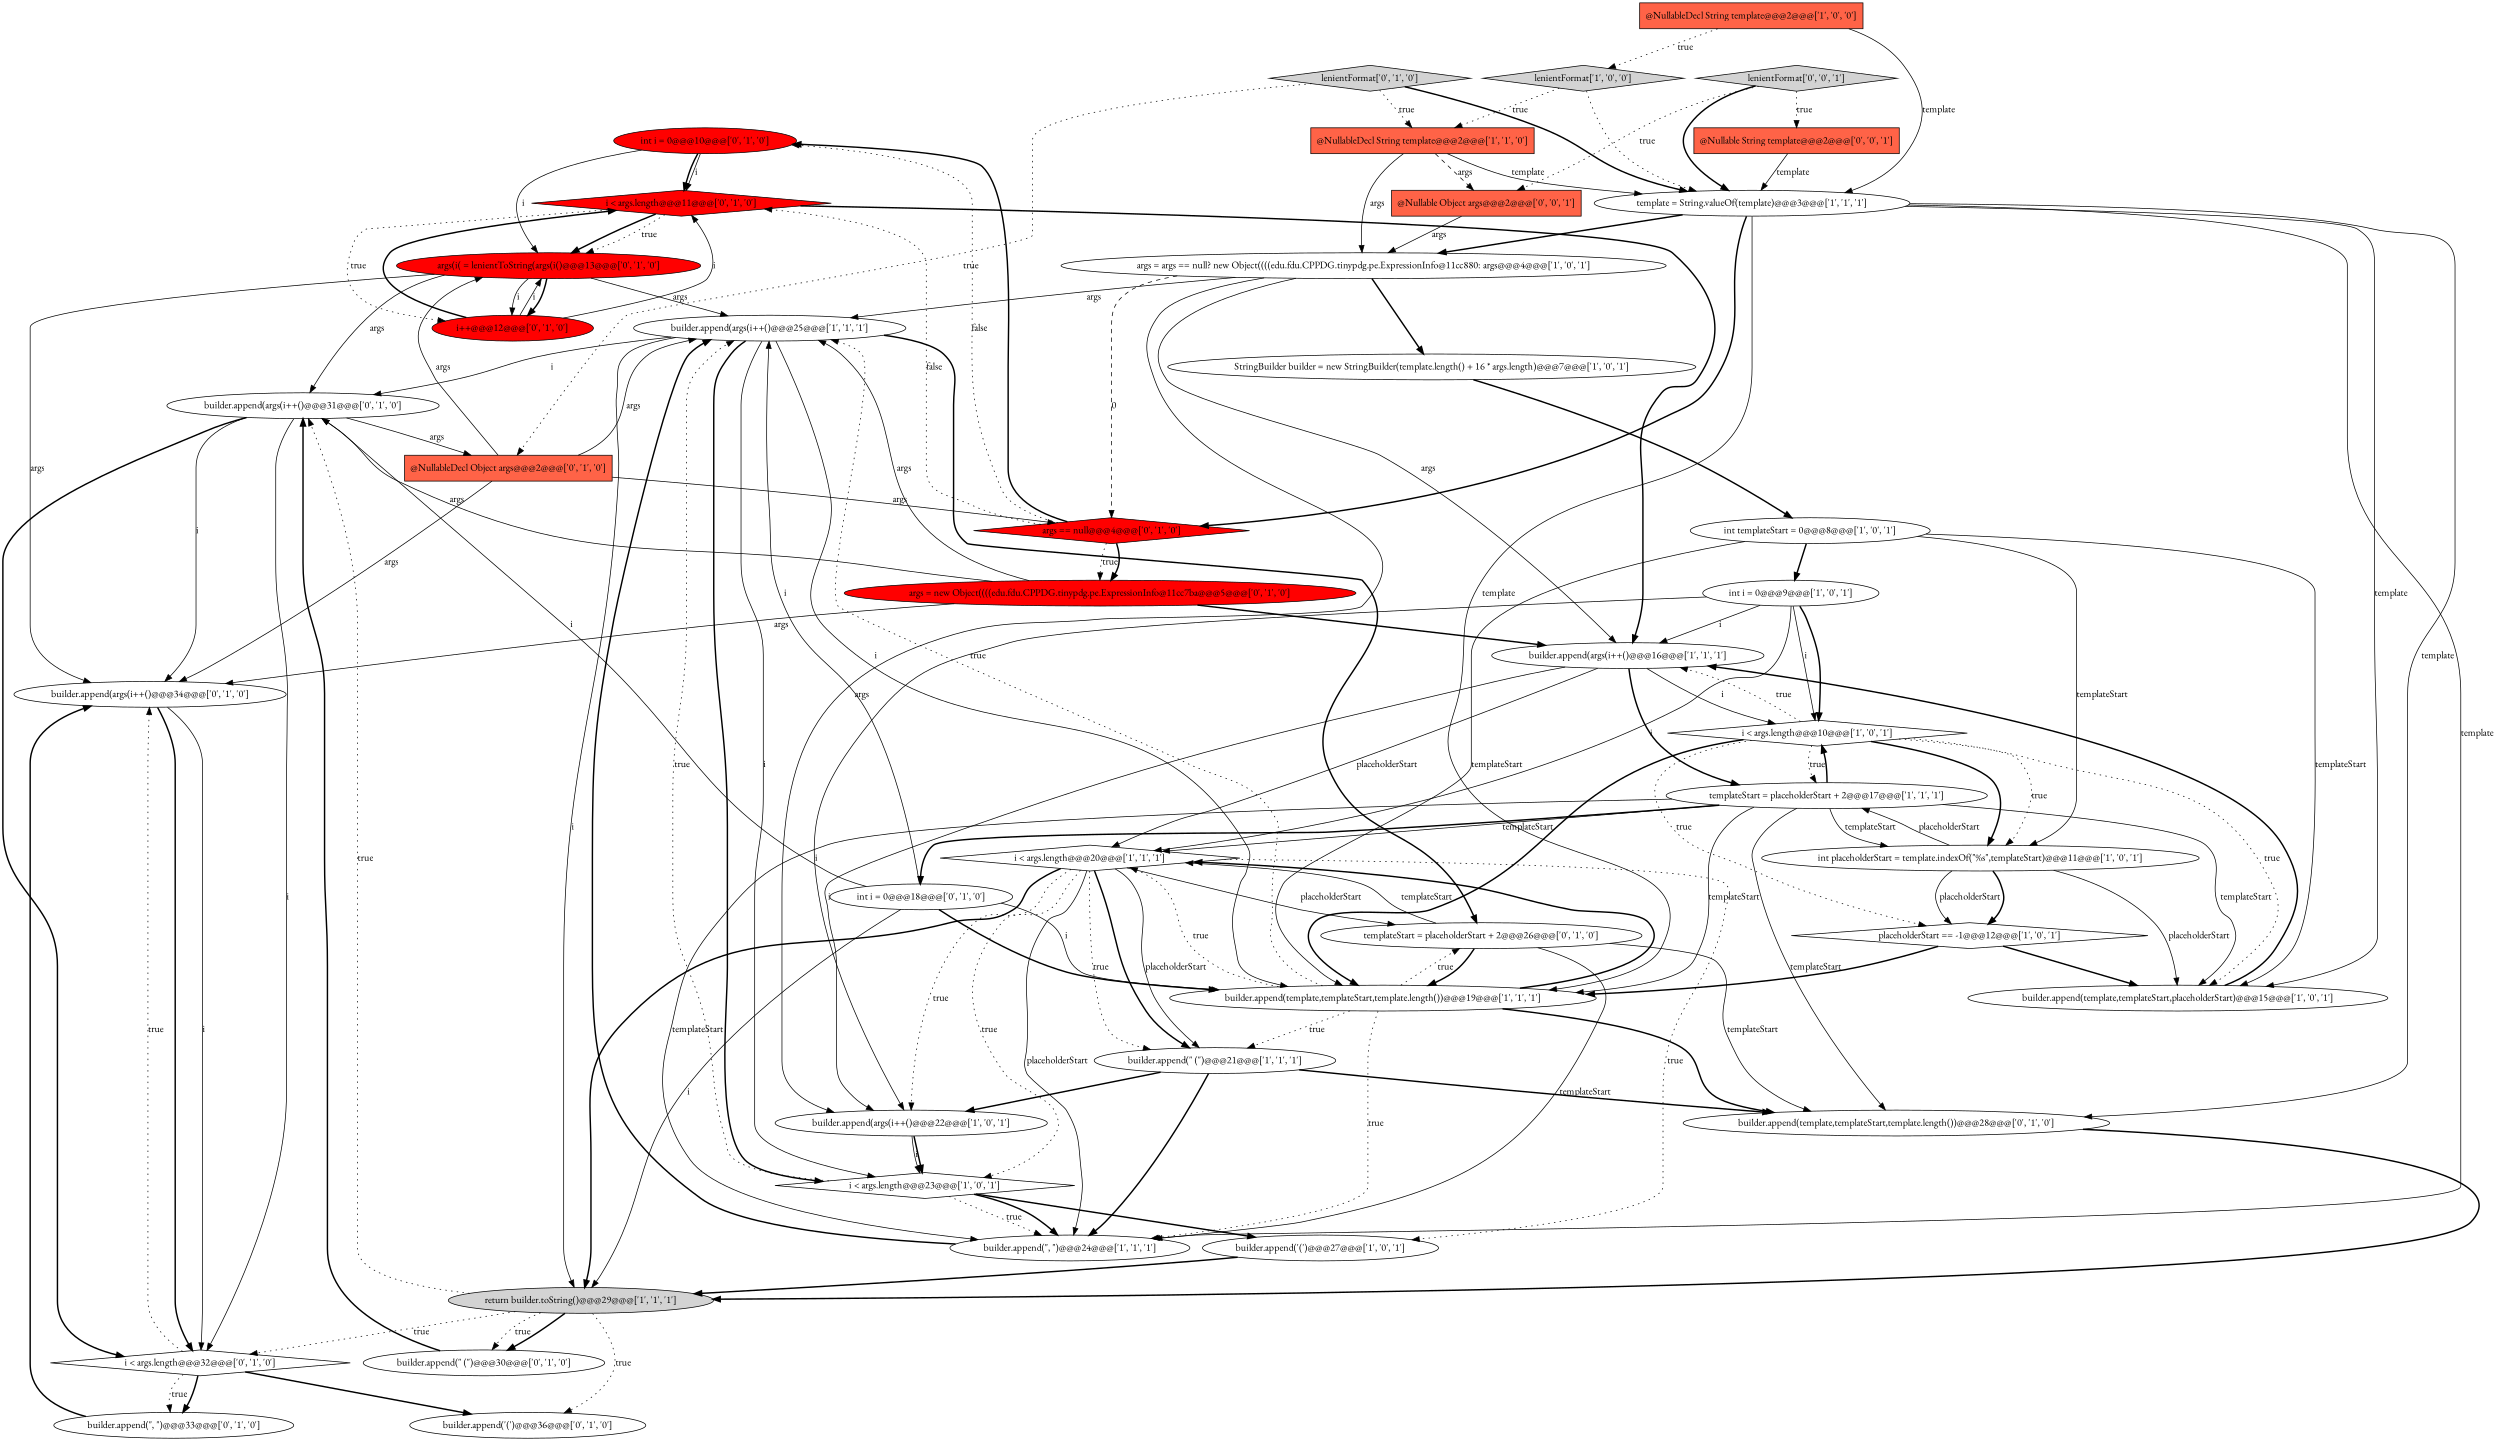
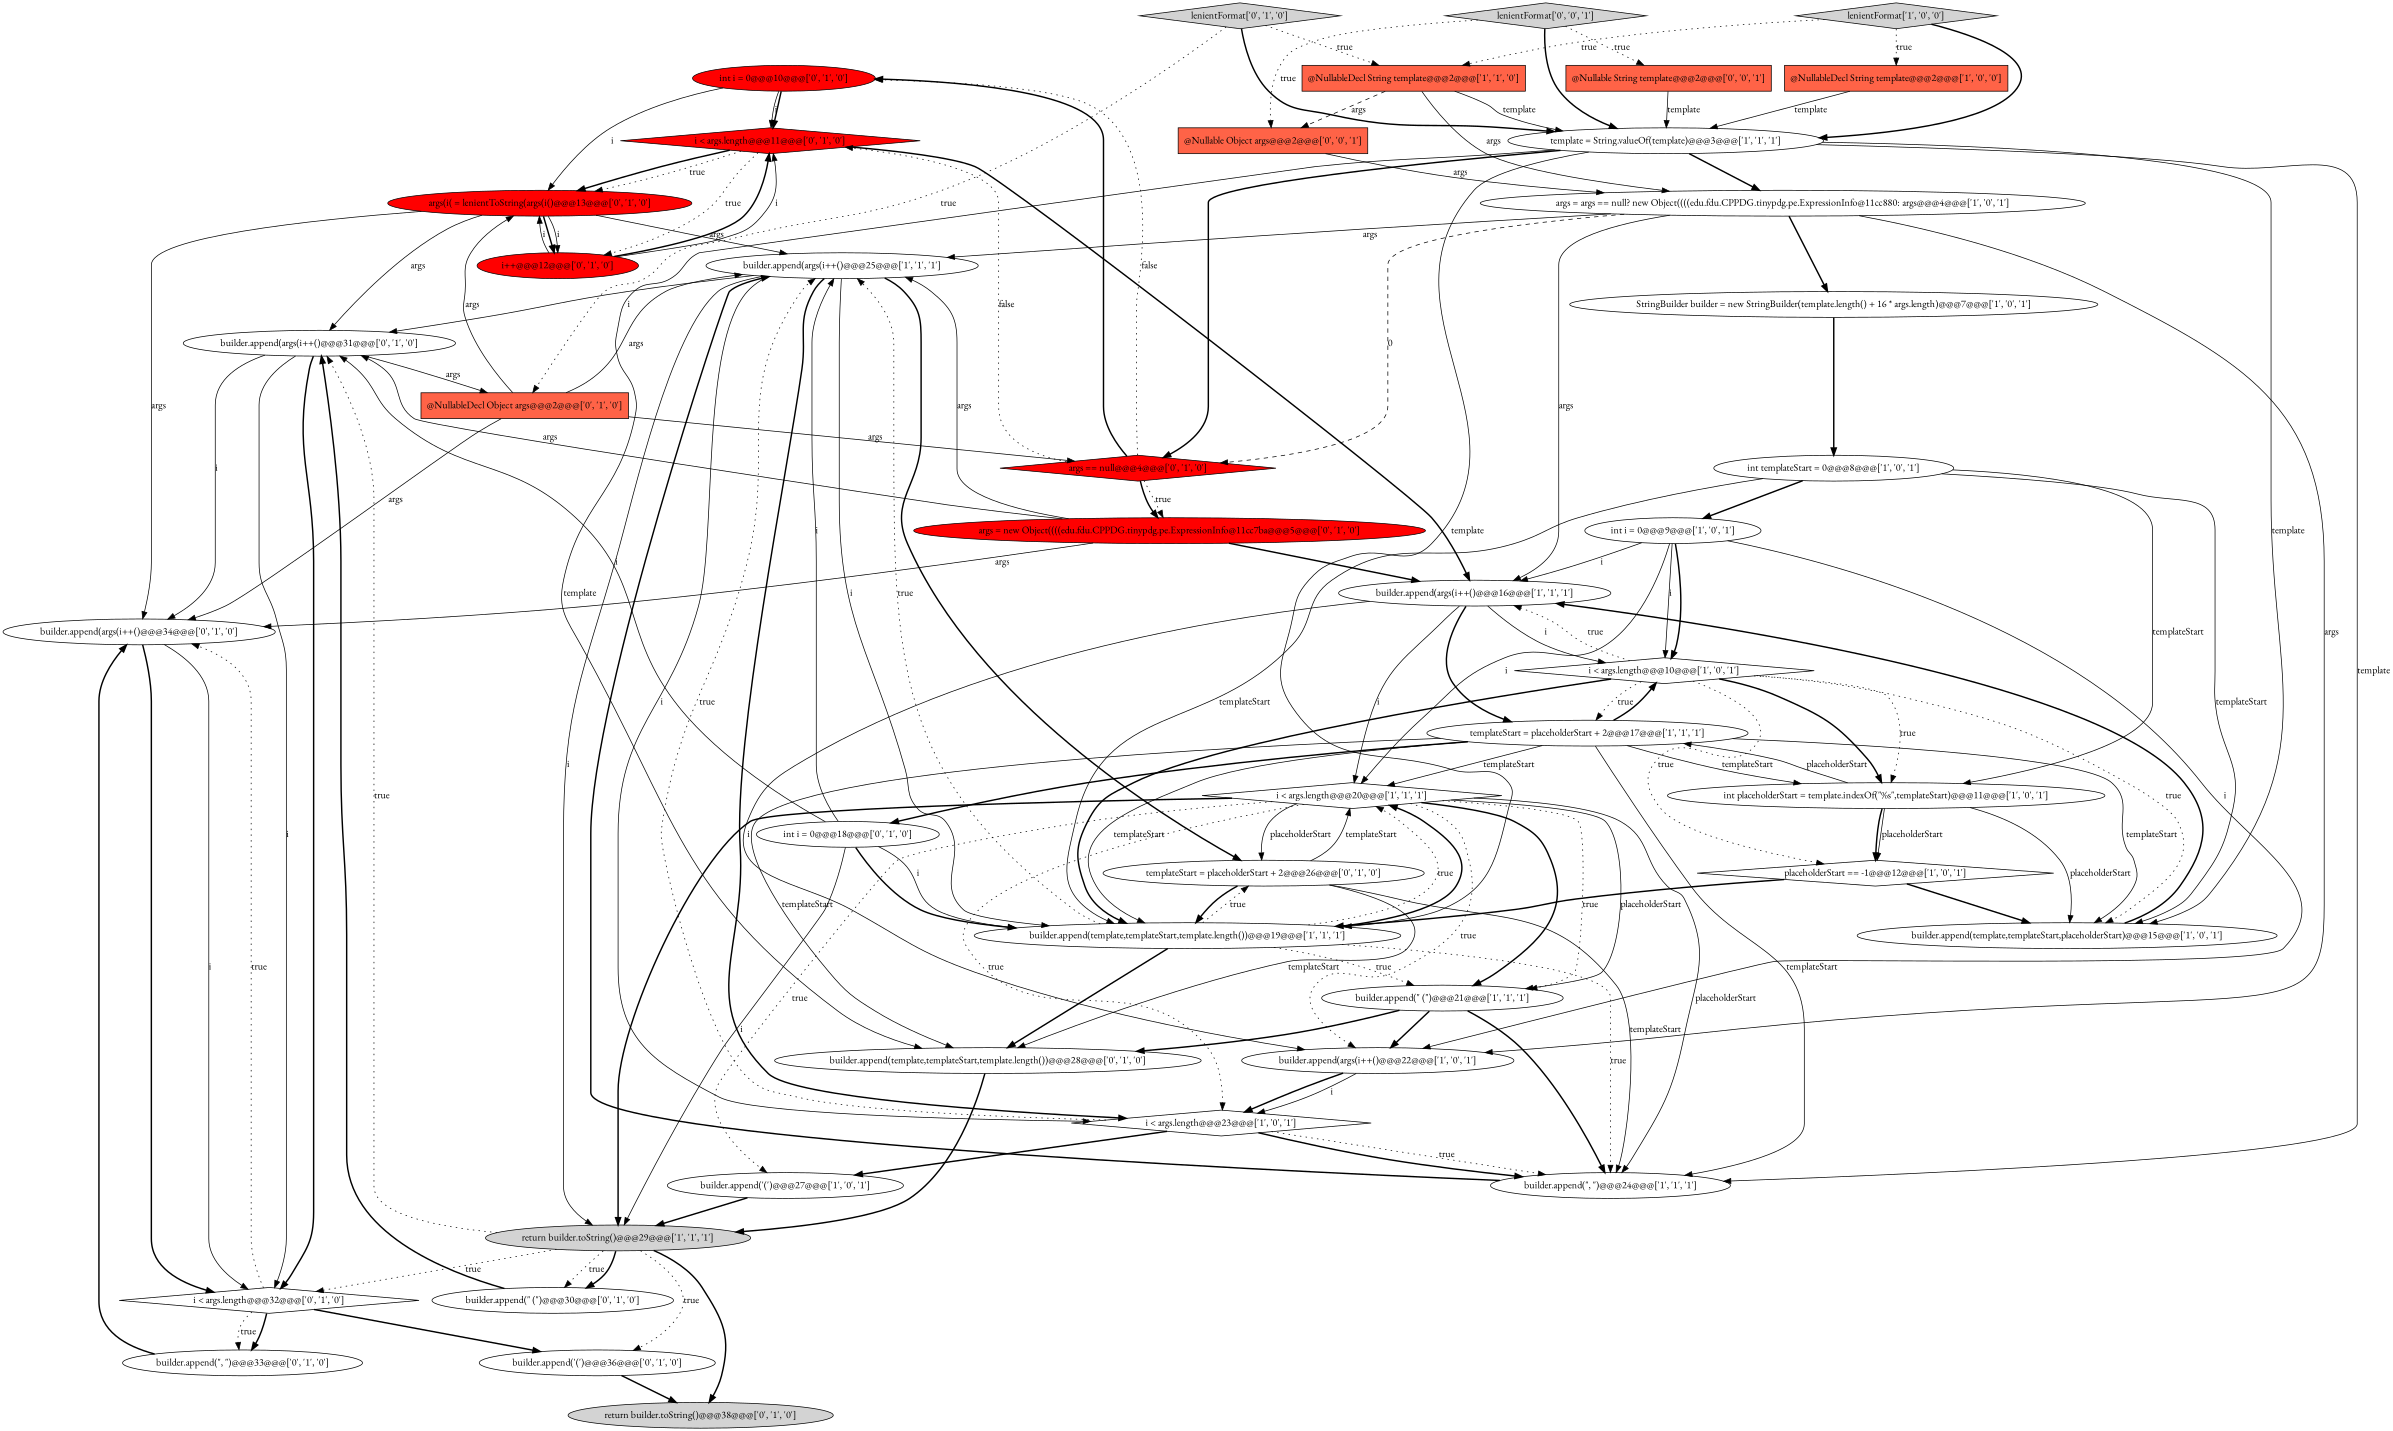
edge "@NullableDecl String template@@@2@@@['1', '0', '0']" -> "lenientFormat['1', '0', '0']": reversed
edge "lenientFormat['1', '0', '0']" -> "template = String.valueOf(template)@@@3@@@['1', '1', '1']": style dotted -> bold
edge "builder.append(args(i++()@@@16@@@['1', '1', '1']" -> "i < args.length@@@20@@@['1', '1', '1']": label "placeholderStart" -> "i"
node "return builder.toString()@@@38@@@['0', '1', '0']": added
